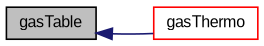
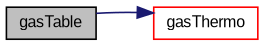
edge "gasThermo" -> "gasTable": reversed
